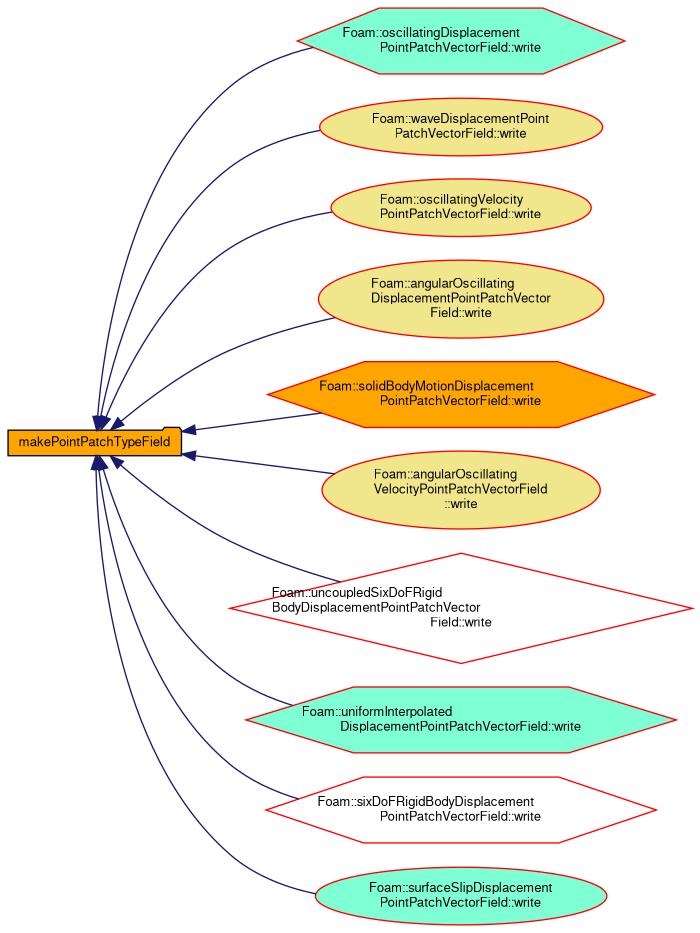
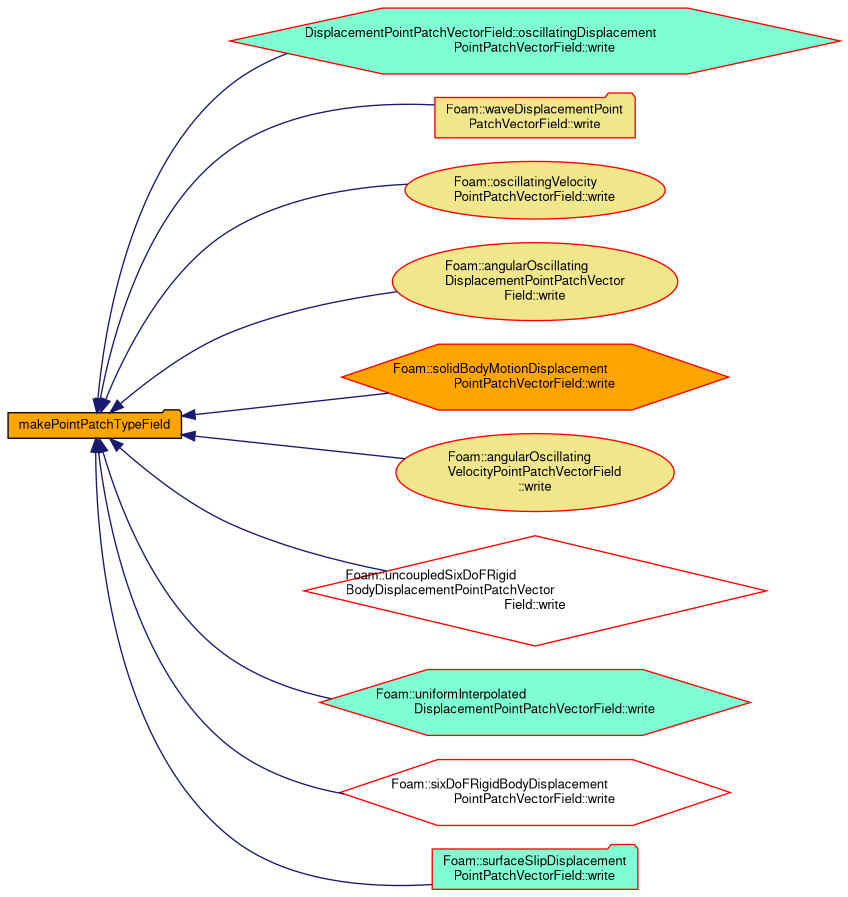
node "Foam::oscillatingDisplacement PointPatchVectorField::write": label "Foam::oscillatingDisplacement PointPatchVectorField::write" -> "DisplacementPointPatchVectorField::oscillatingDisplacement PointPatchVectorField::write"
node "Foam::waveDisplacementPoint PatchVectorField::write": shape ellipse -> folder
node "Foam::surfaceSlipDisplacement PointPatchVectorField::write": shape ellipse -> folder
